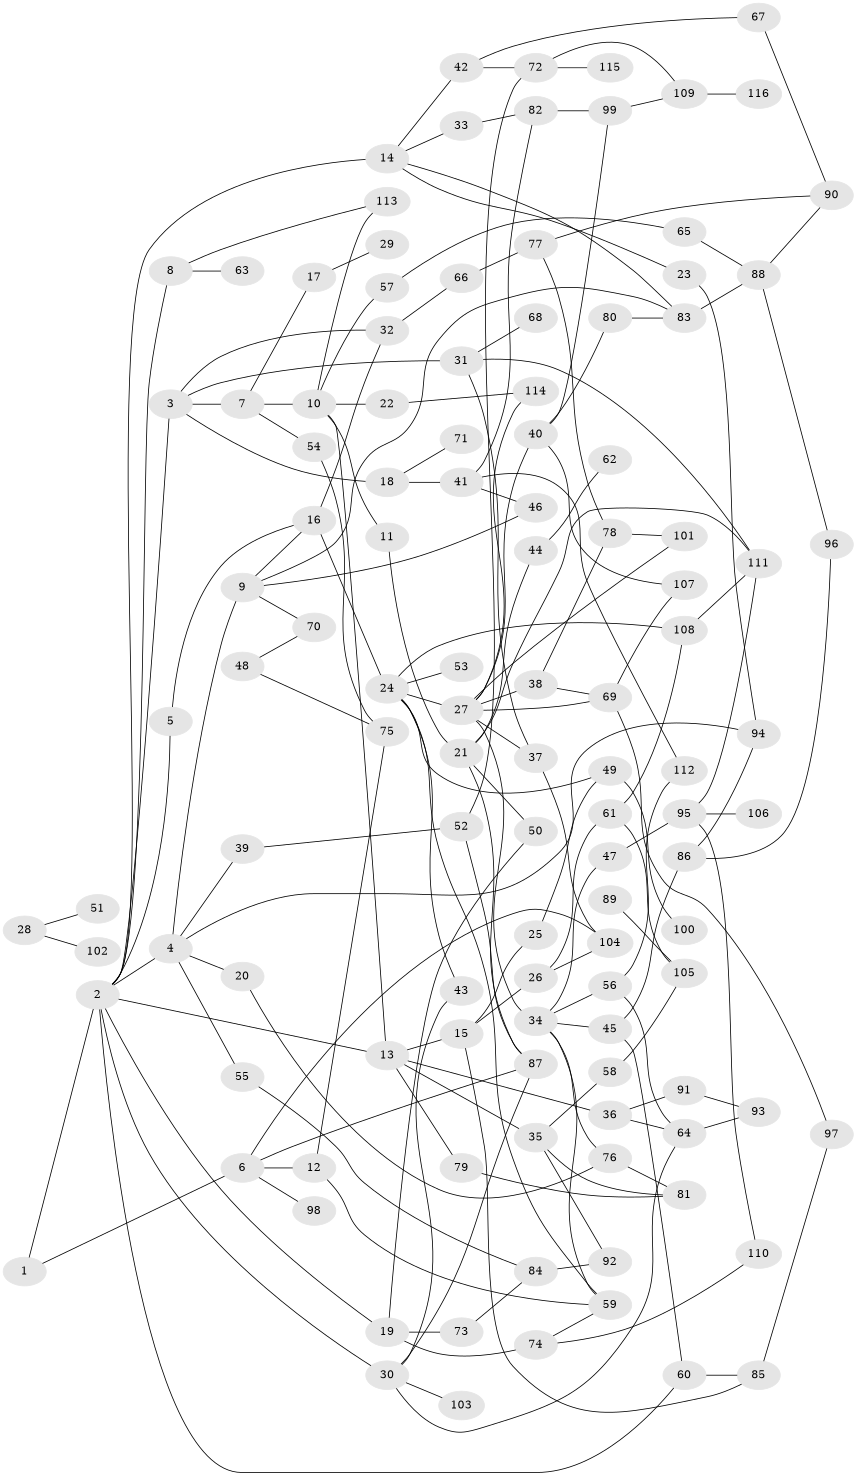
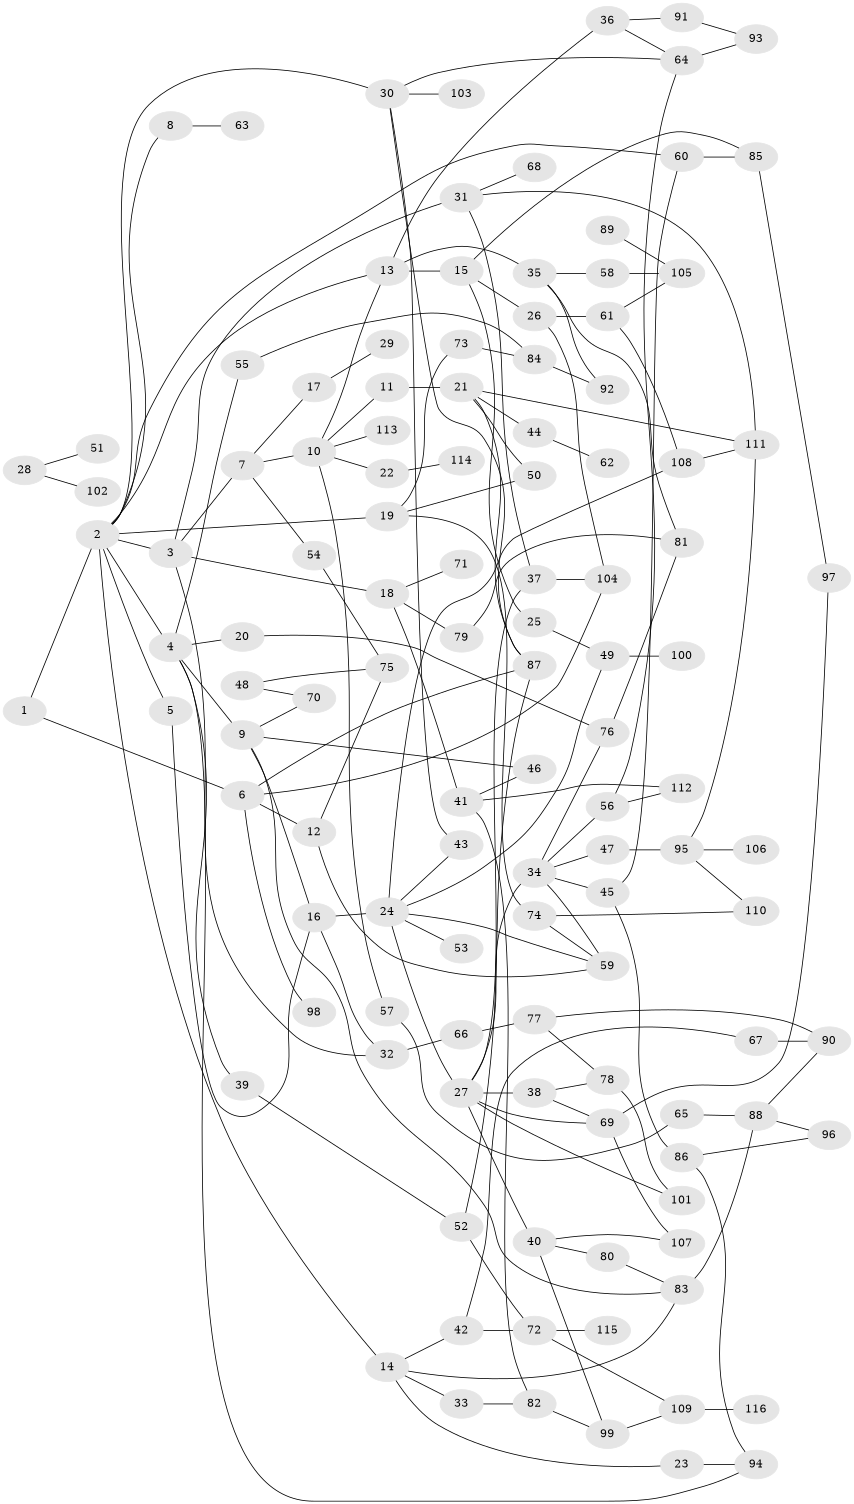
edge "113" -- "8": removed
edge "114" -- "27": removed
edge "13" -- "79": now "18" -- "79"
